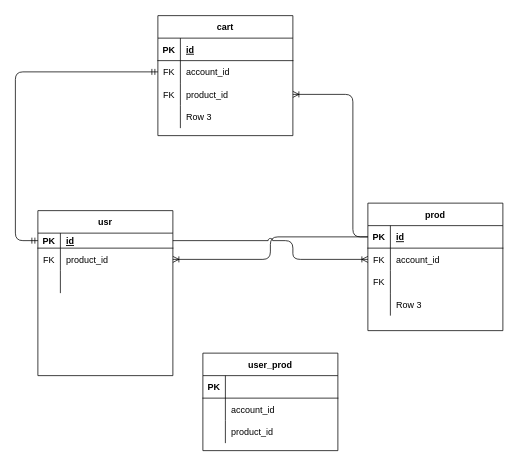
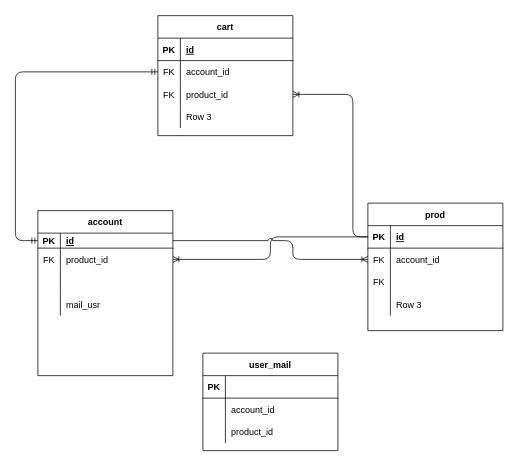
node "usr": label "usr" -> "account"
node "mail_usr": added
node "user_prod": label "user_prod" -> "user_mail"
